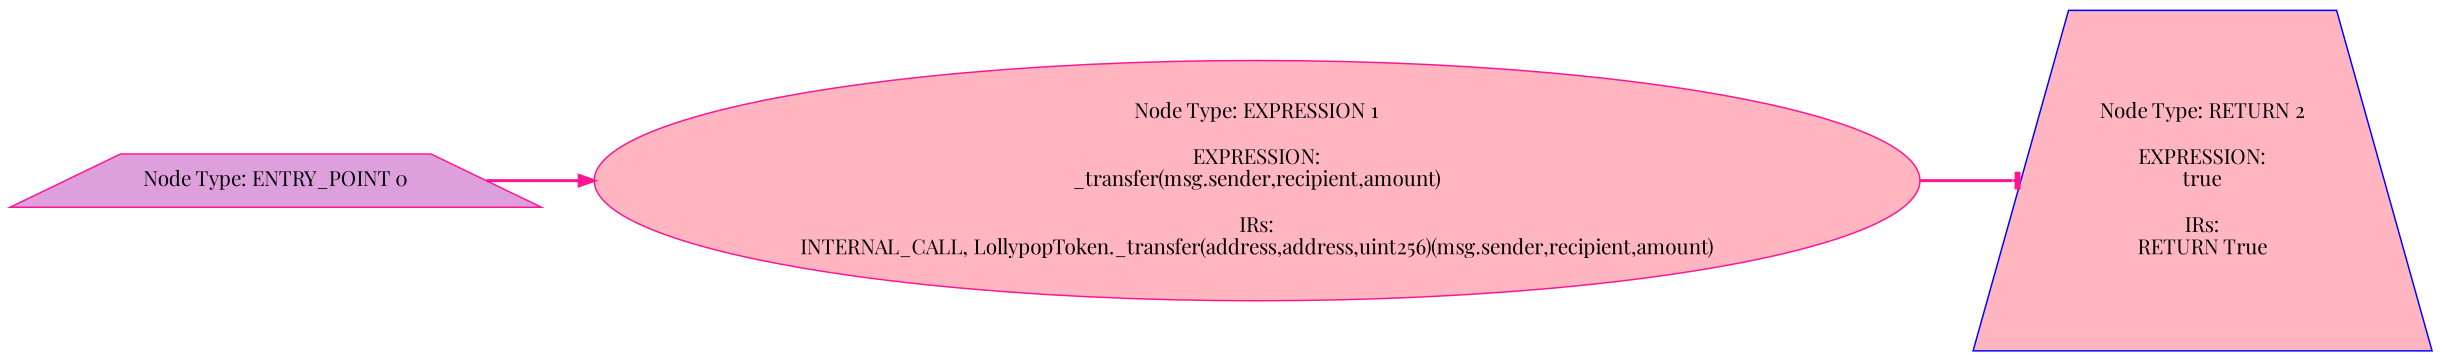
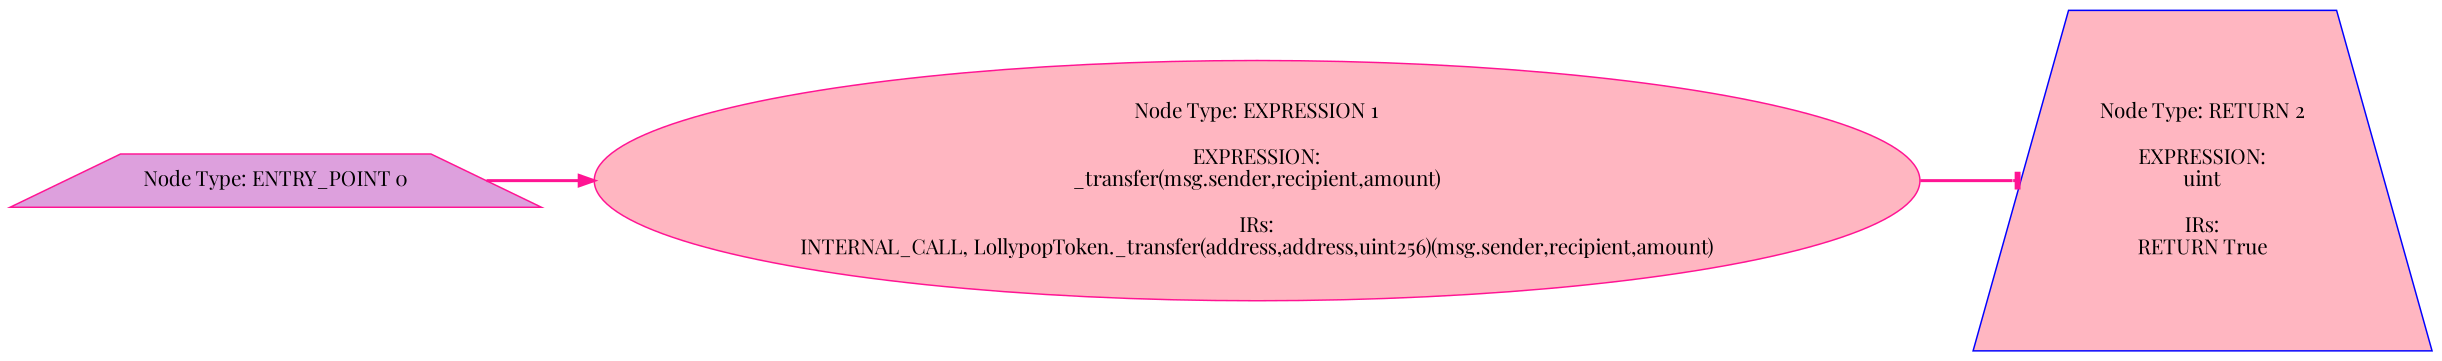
node "Node Type: RETURN 2 EXPRESSION: true IRs: RETURN True": label "Node Type: RETURN 2 EXPRESSION: true IRs: RETURN True" -> "Node Type: RETURN 2 EXPRESSION: uint IRs: RETURN True"
